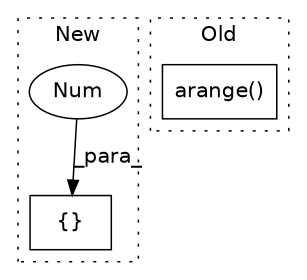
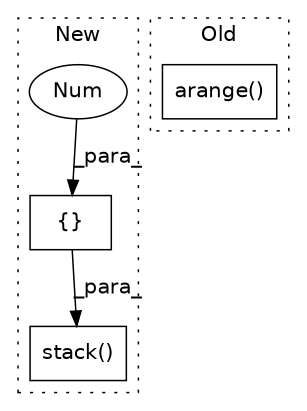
node "stack()": added
